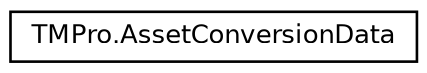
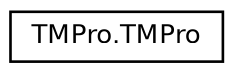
node "TMPro.AssetConversionData": label "TMPro.AssetConversionData" -> "TMPro.TMPro"
